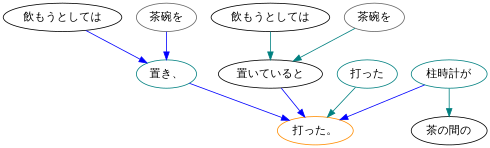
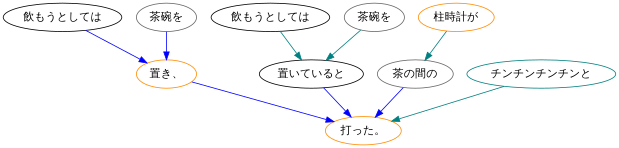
node "置き、": color teal -> darkorange
node "打った": label "打った" -> "チンチンチンチンと"
node "柱時計が": color teal -> darkorange
edge "柱時計が" -> "打った。": now "茶の間の" -> "打った。"
node "茶の間の": color black -> gray40
